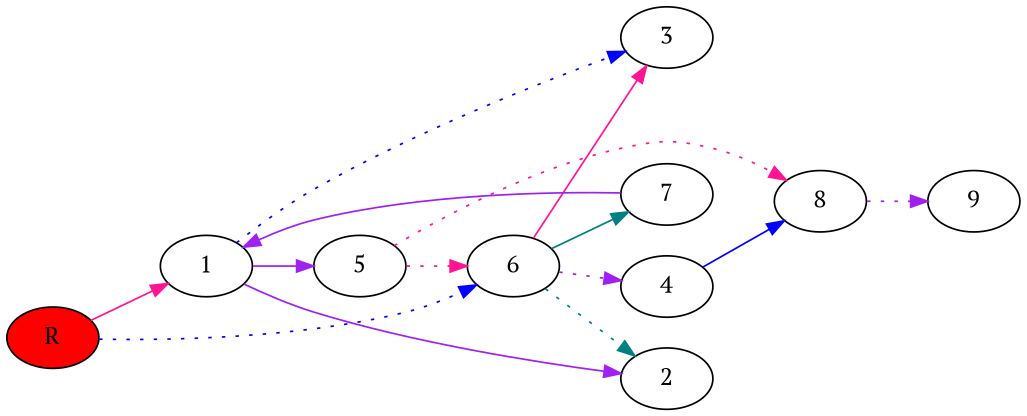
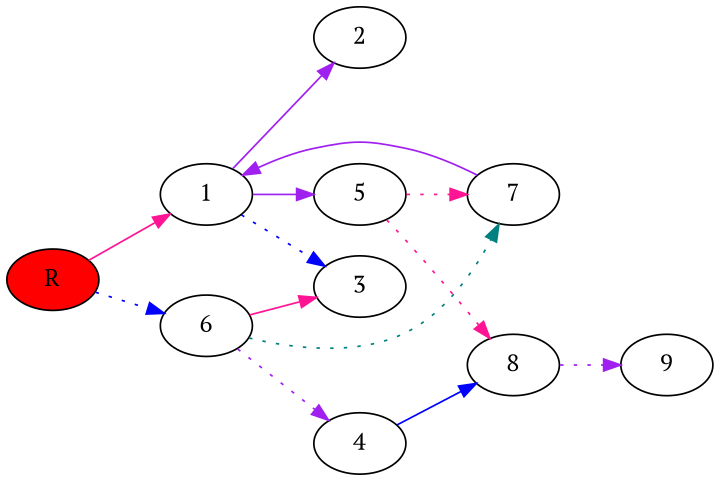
edge "6" -> "7": style solid -> dotted
edge "5" -> "6": now "5" -> "7"
edge "6" -> "2": removed
